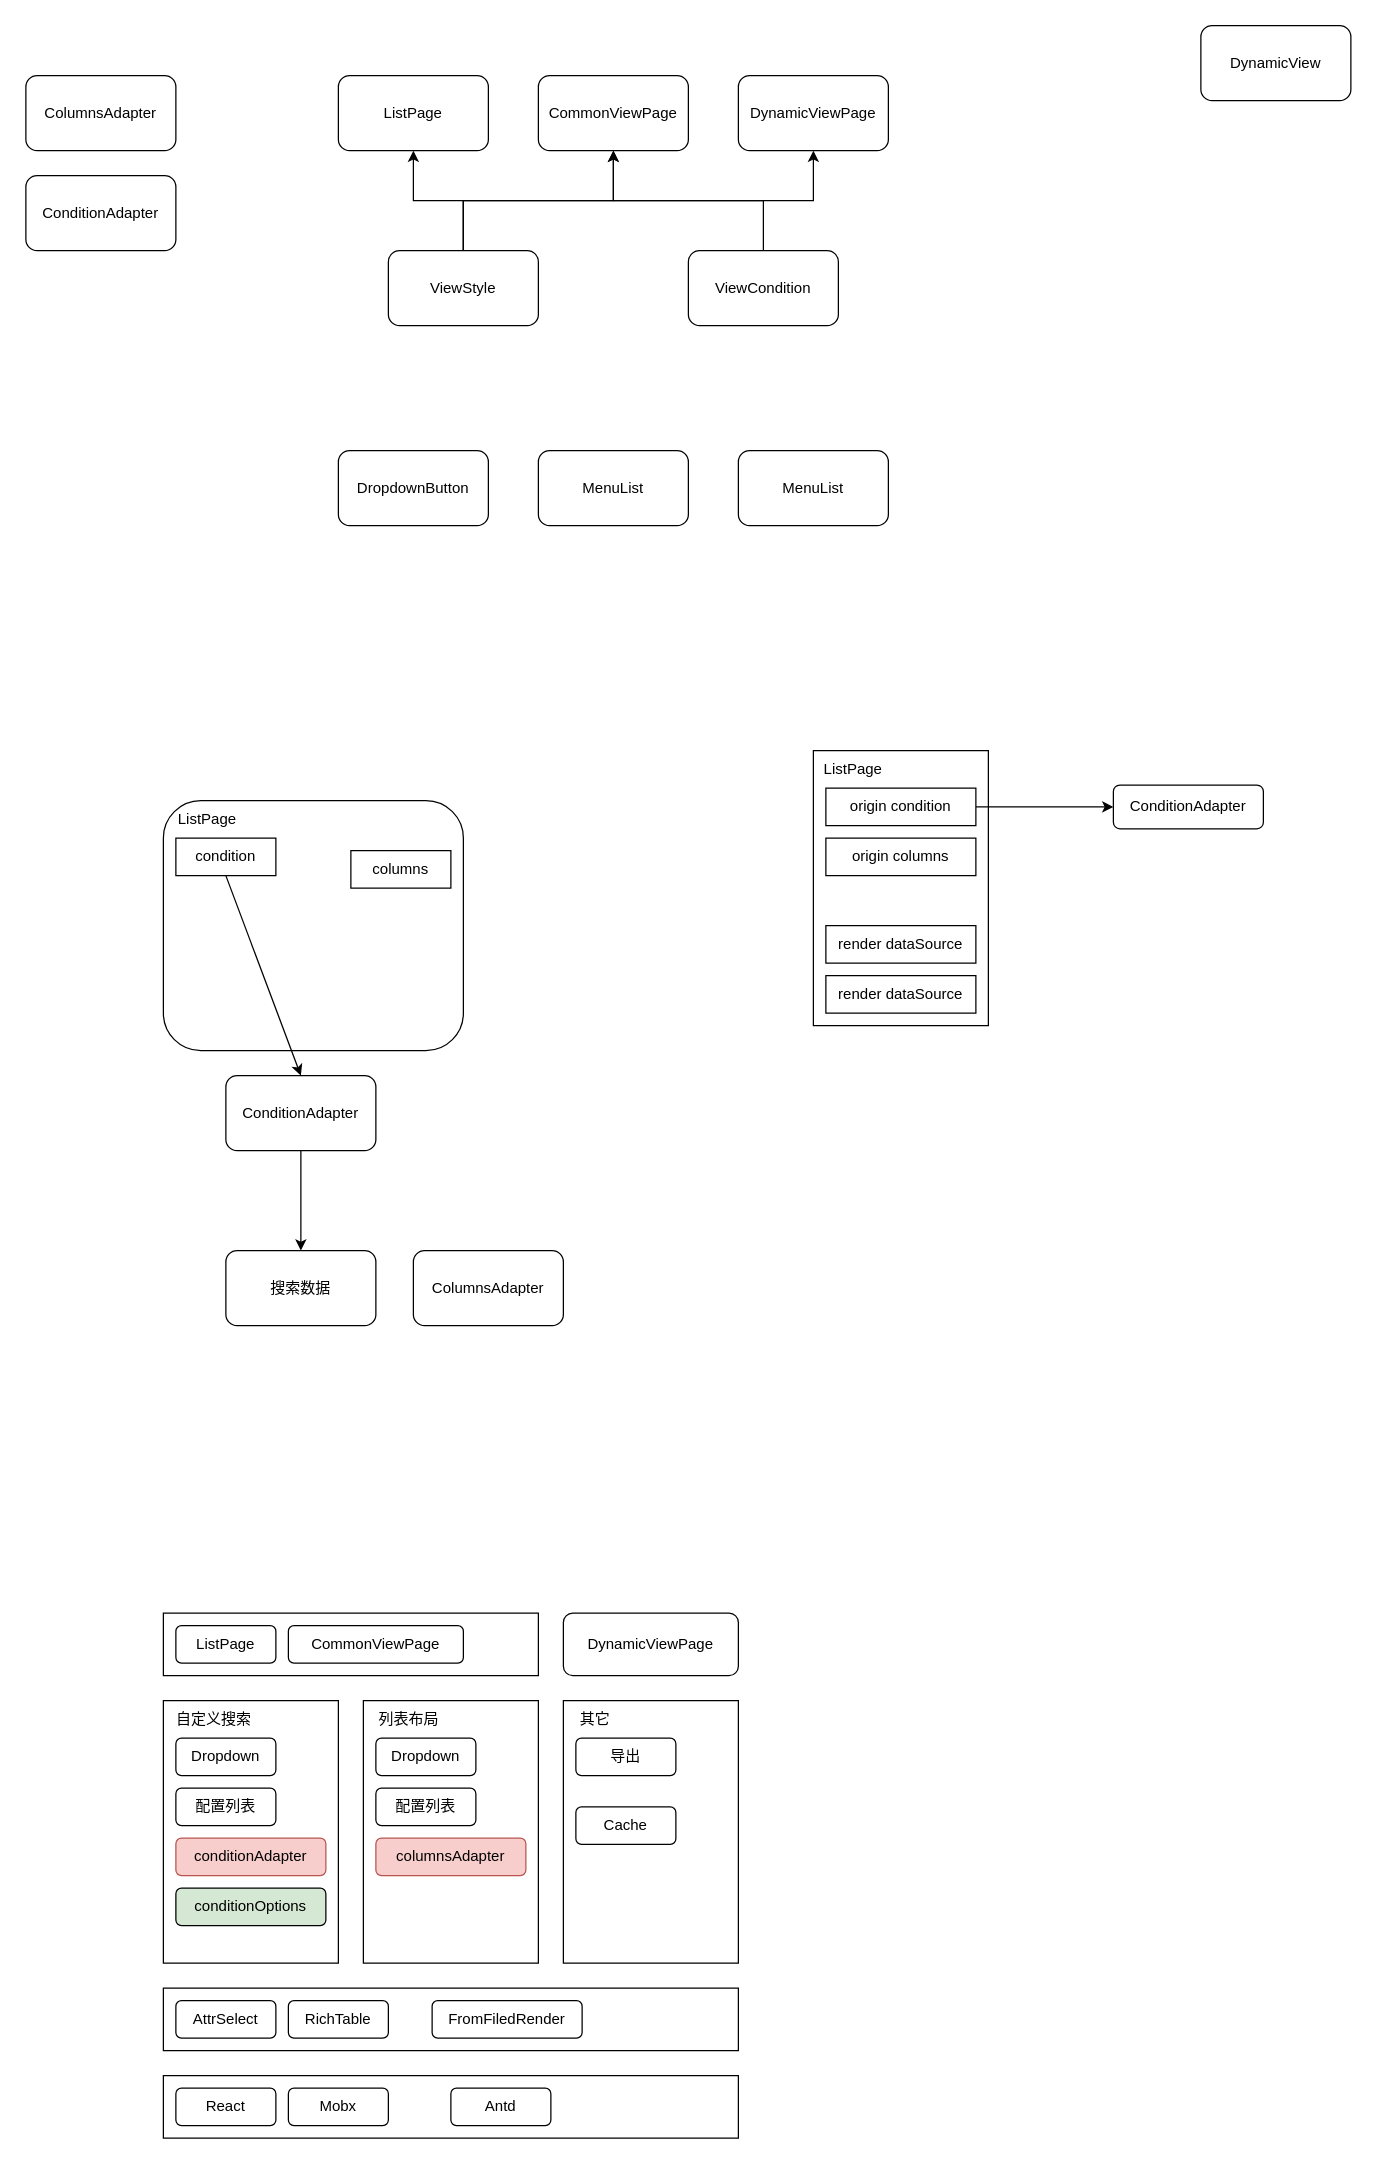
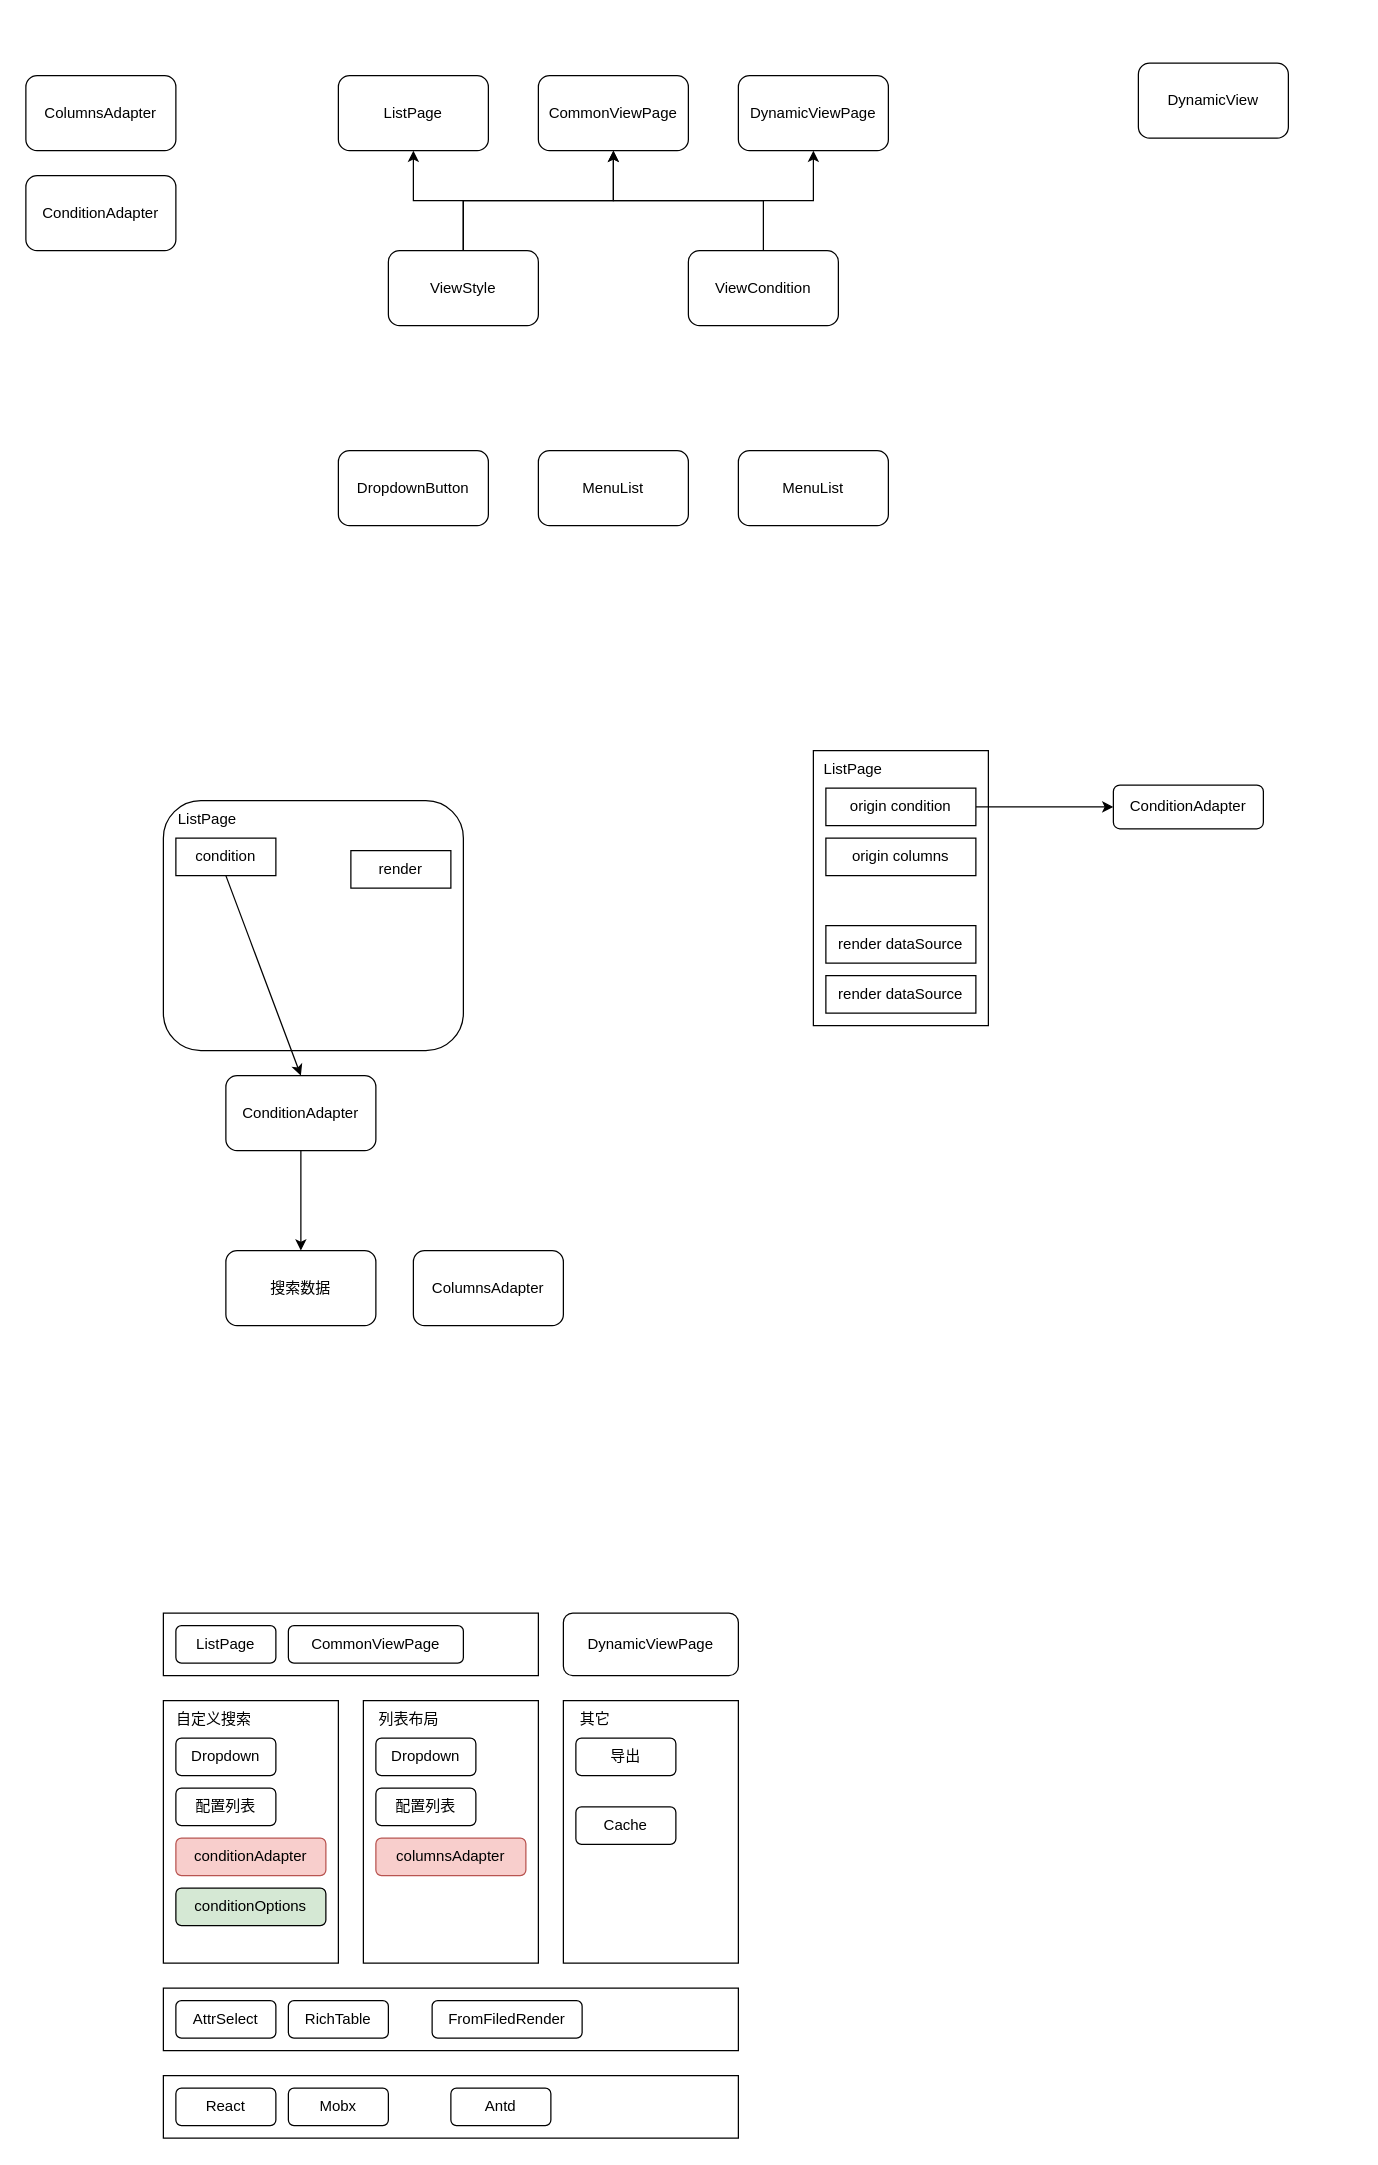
node "DynamicView": moved (1276, 63) -> (1213, 101)
node "columns": label "columns" -> "render"
